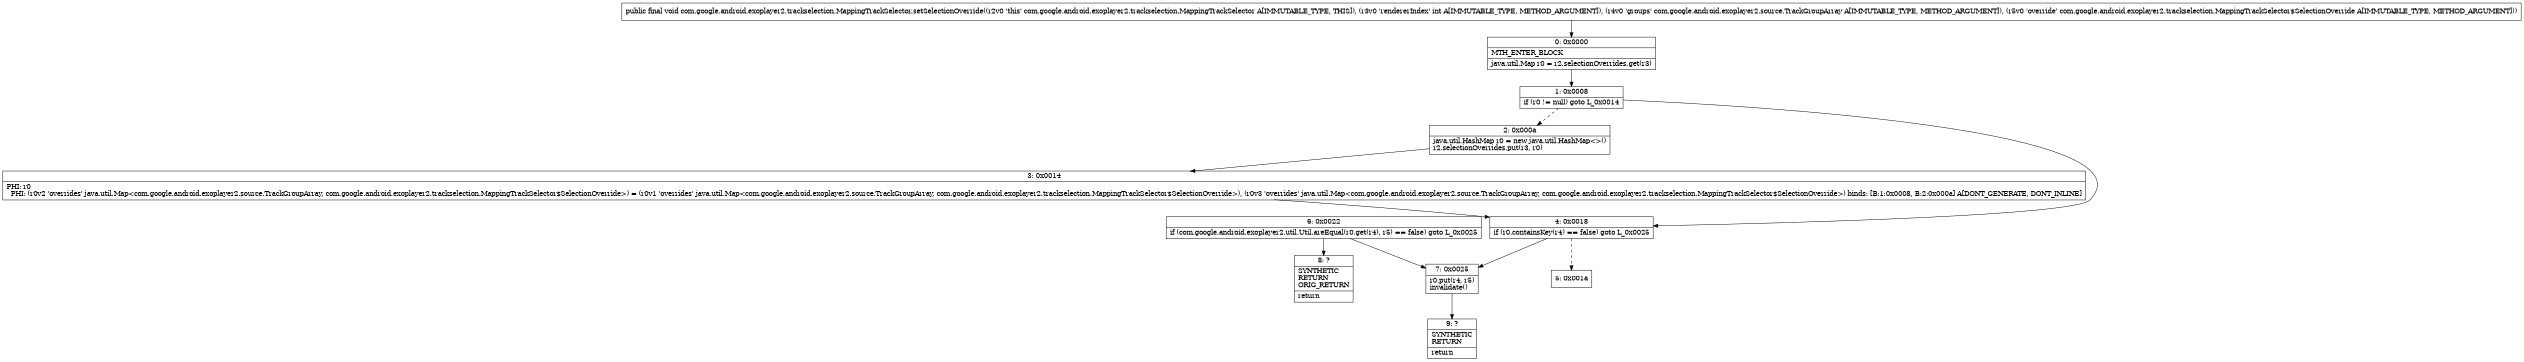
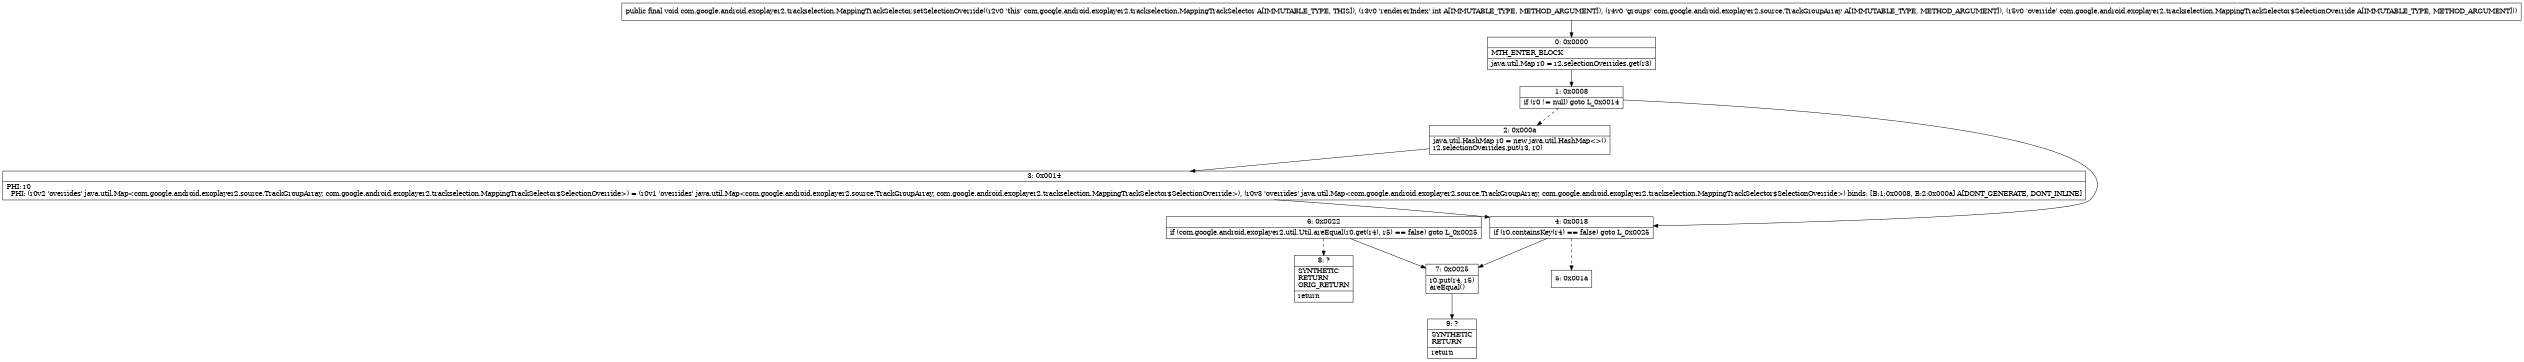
edge "6: 0x0022" -> "8: ?": style solid -> dashed
node "7: 0x0025": text "invalidate()" -> "areEqual()"
